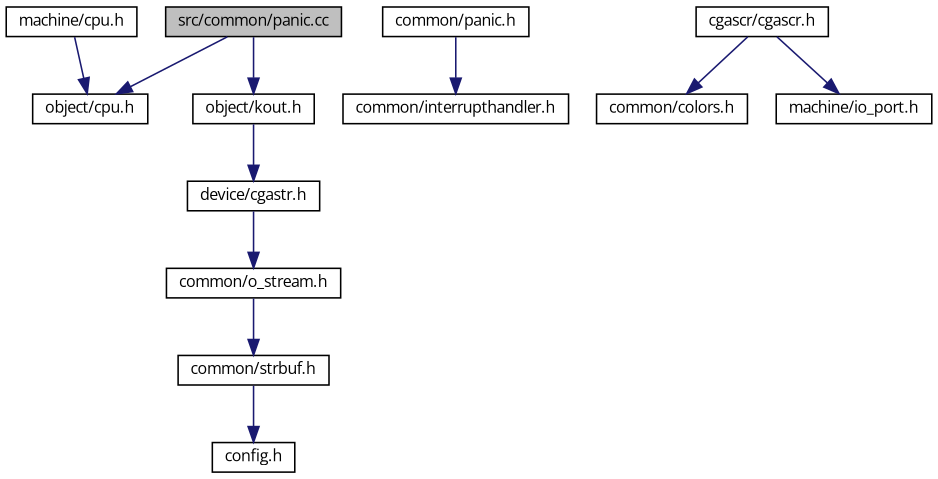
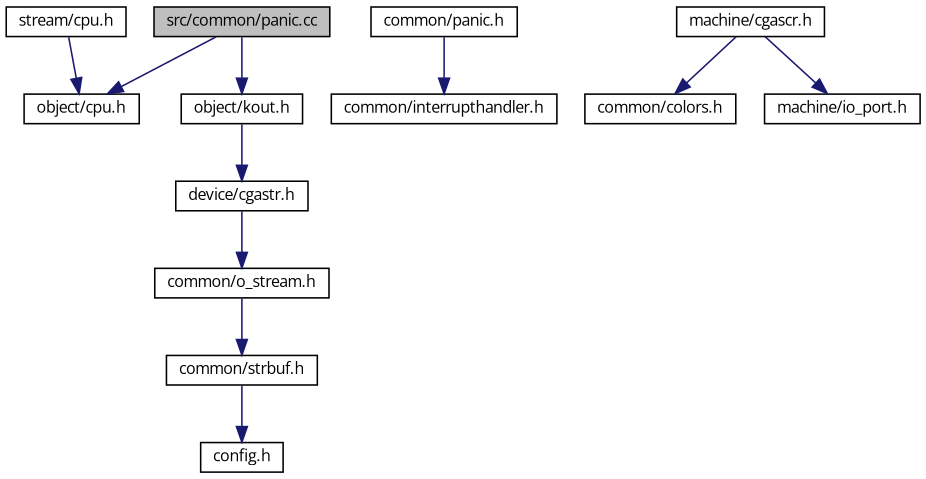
node "machine/cpu.h": label "machine/cpu.h" -> "stream/cpu.h"
node "cgascr/cgascr.h": label "cgascr/cgascr.h" -> "machine/cgascr.h"
